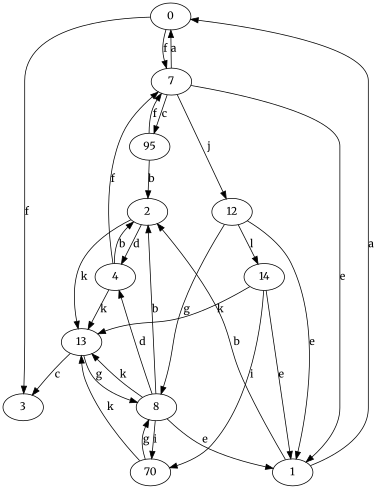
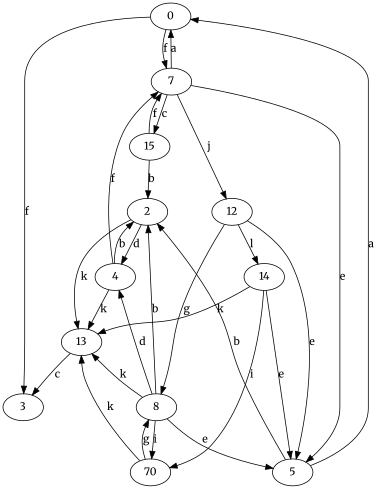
node "95": label "95" -> "15"
edge "13" -> "8": removed, label "g"
node "1": label "1" -> "5"
